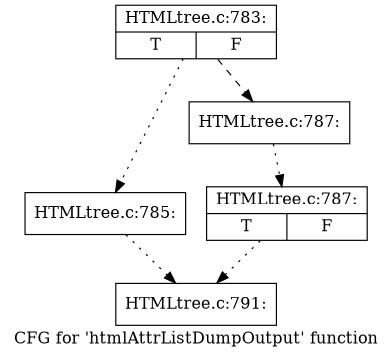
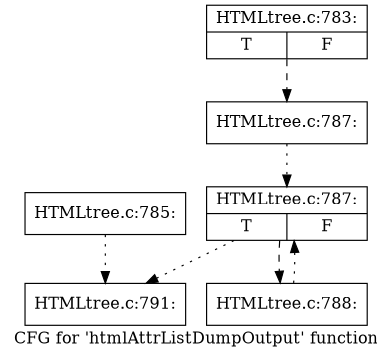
edge "HTMLtree.c:783:" -> "HTMLtree.c:785:": removed
node "HTMLtree.c:788:": added
